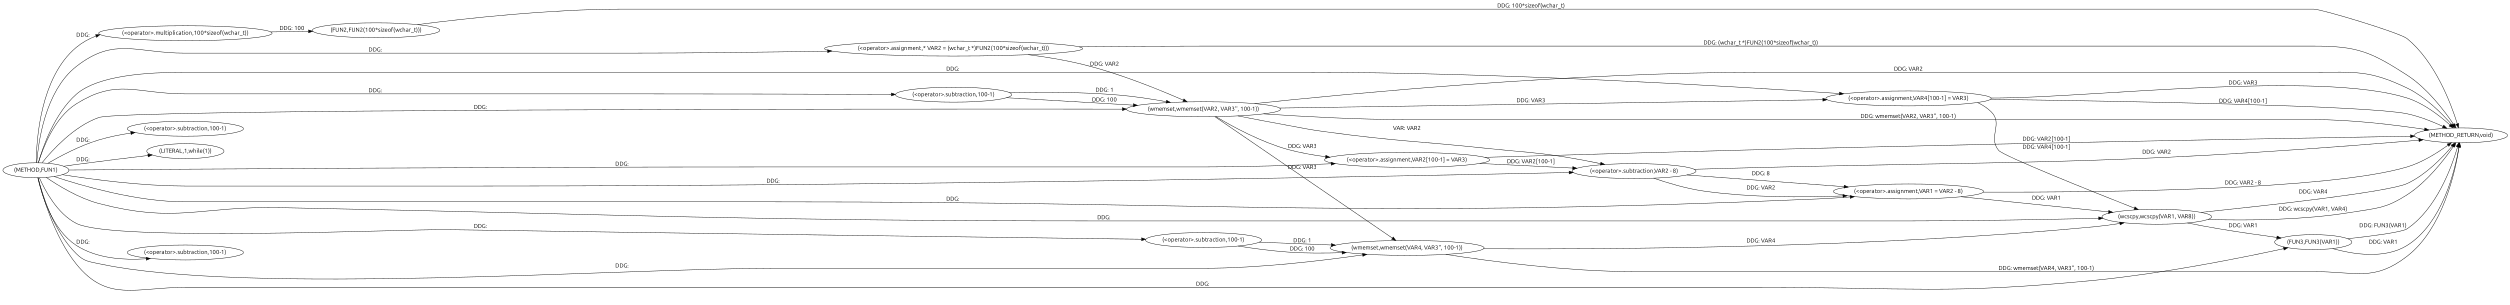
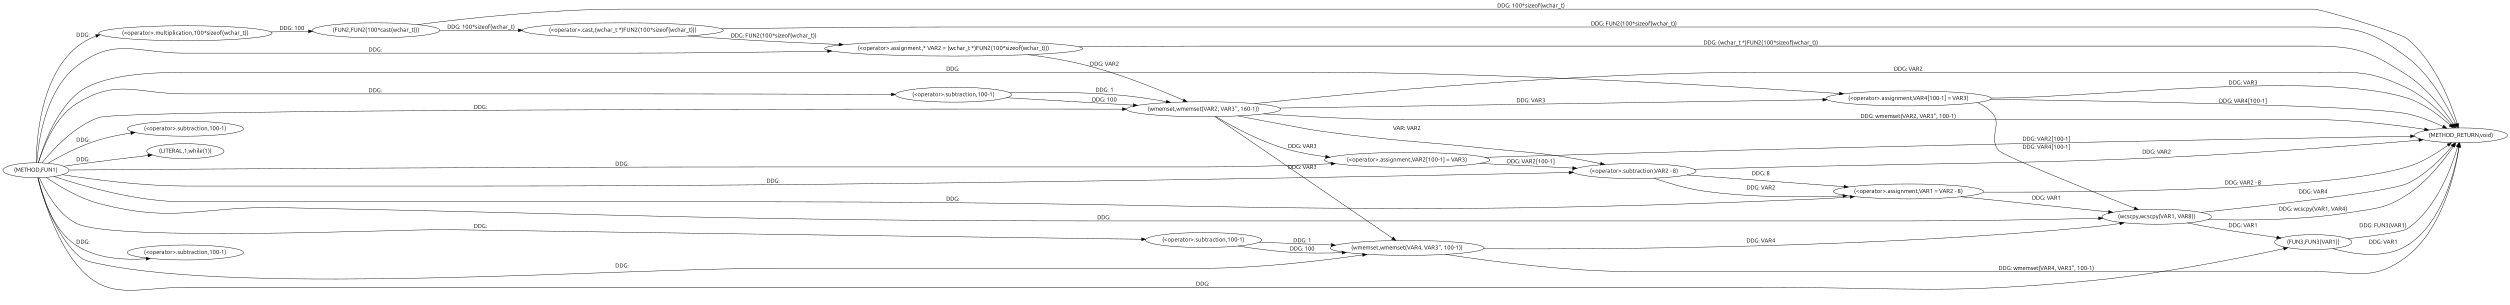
node "(FUN2,FUN2(100*sizeof(wchar_t)))": label "(FUN2,FUN2(100*sizeof(wchar_t)))" -> "(FUN2,FUN2(100*cast(wchar_t)))"
node "(<operator>.cast,(wchar_t *)FUN2(100*sizeof(wchar_t)))": added
node "(wmemset,wmemset(VAR2, VAR3'', 100-1))": label "(wmemset,wmemset(VAR2, VAR3'', 100-1))" -> "(wmemset,wmemset(VAR2, VAR3'', 160-1))"
